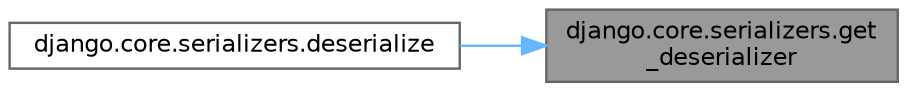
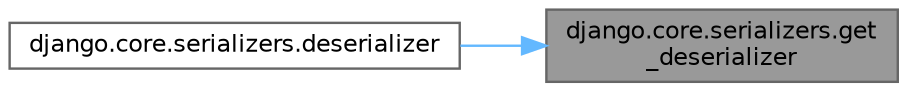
node "django.core.serializers.deserialize": label "django.core.serializers.deserialize" -> "django.core.serializers.deserializer"
